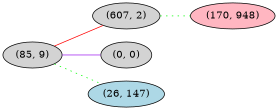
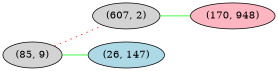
edge "(607, 2)" -- "(170, 948)": style dotted -> solid
edge "(607, 2)" -- "(85, 9)": style solid -> dotted
node "(0, 0)": removed
edge "(85, 9)" -- "(26, 147)": style dotted -> solid
